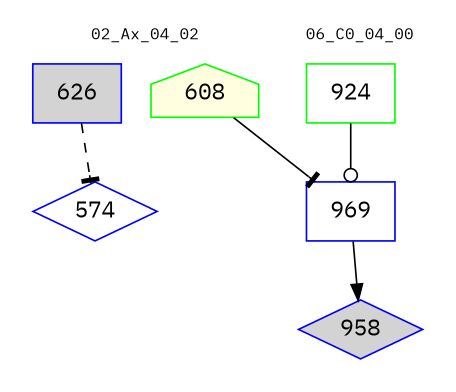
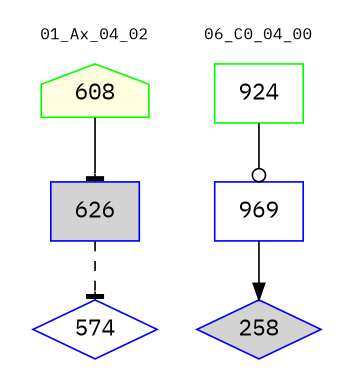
cluster "02_Ax_04_02": label "02_Ax_04_02" -> "01_Ax_04_02"
edge "608" -> "969": now "608" -> "626"
node "958": label "958" -> "258"
